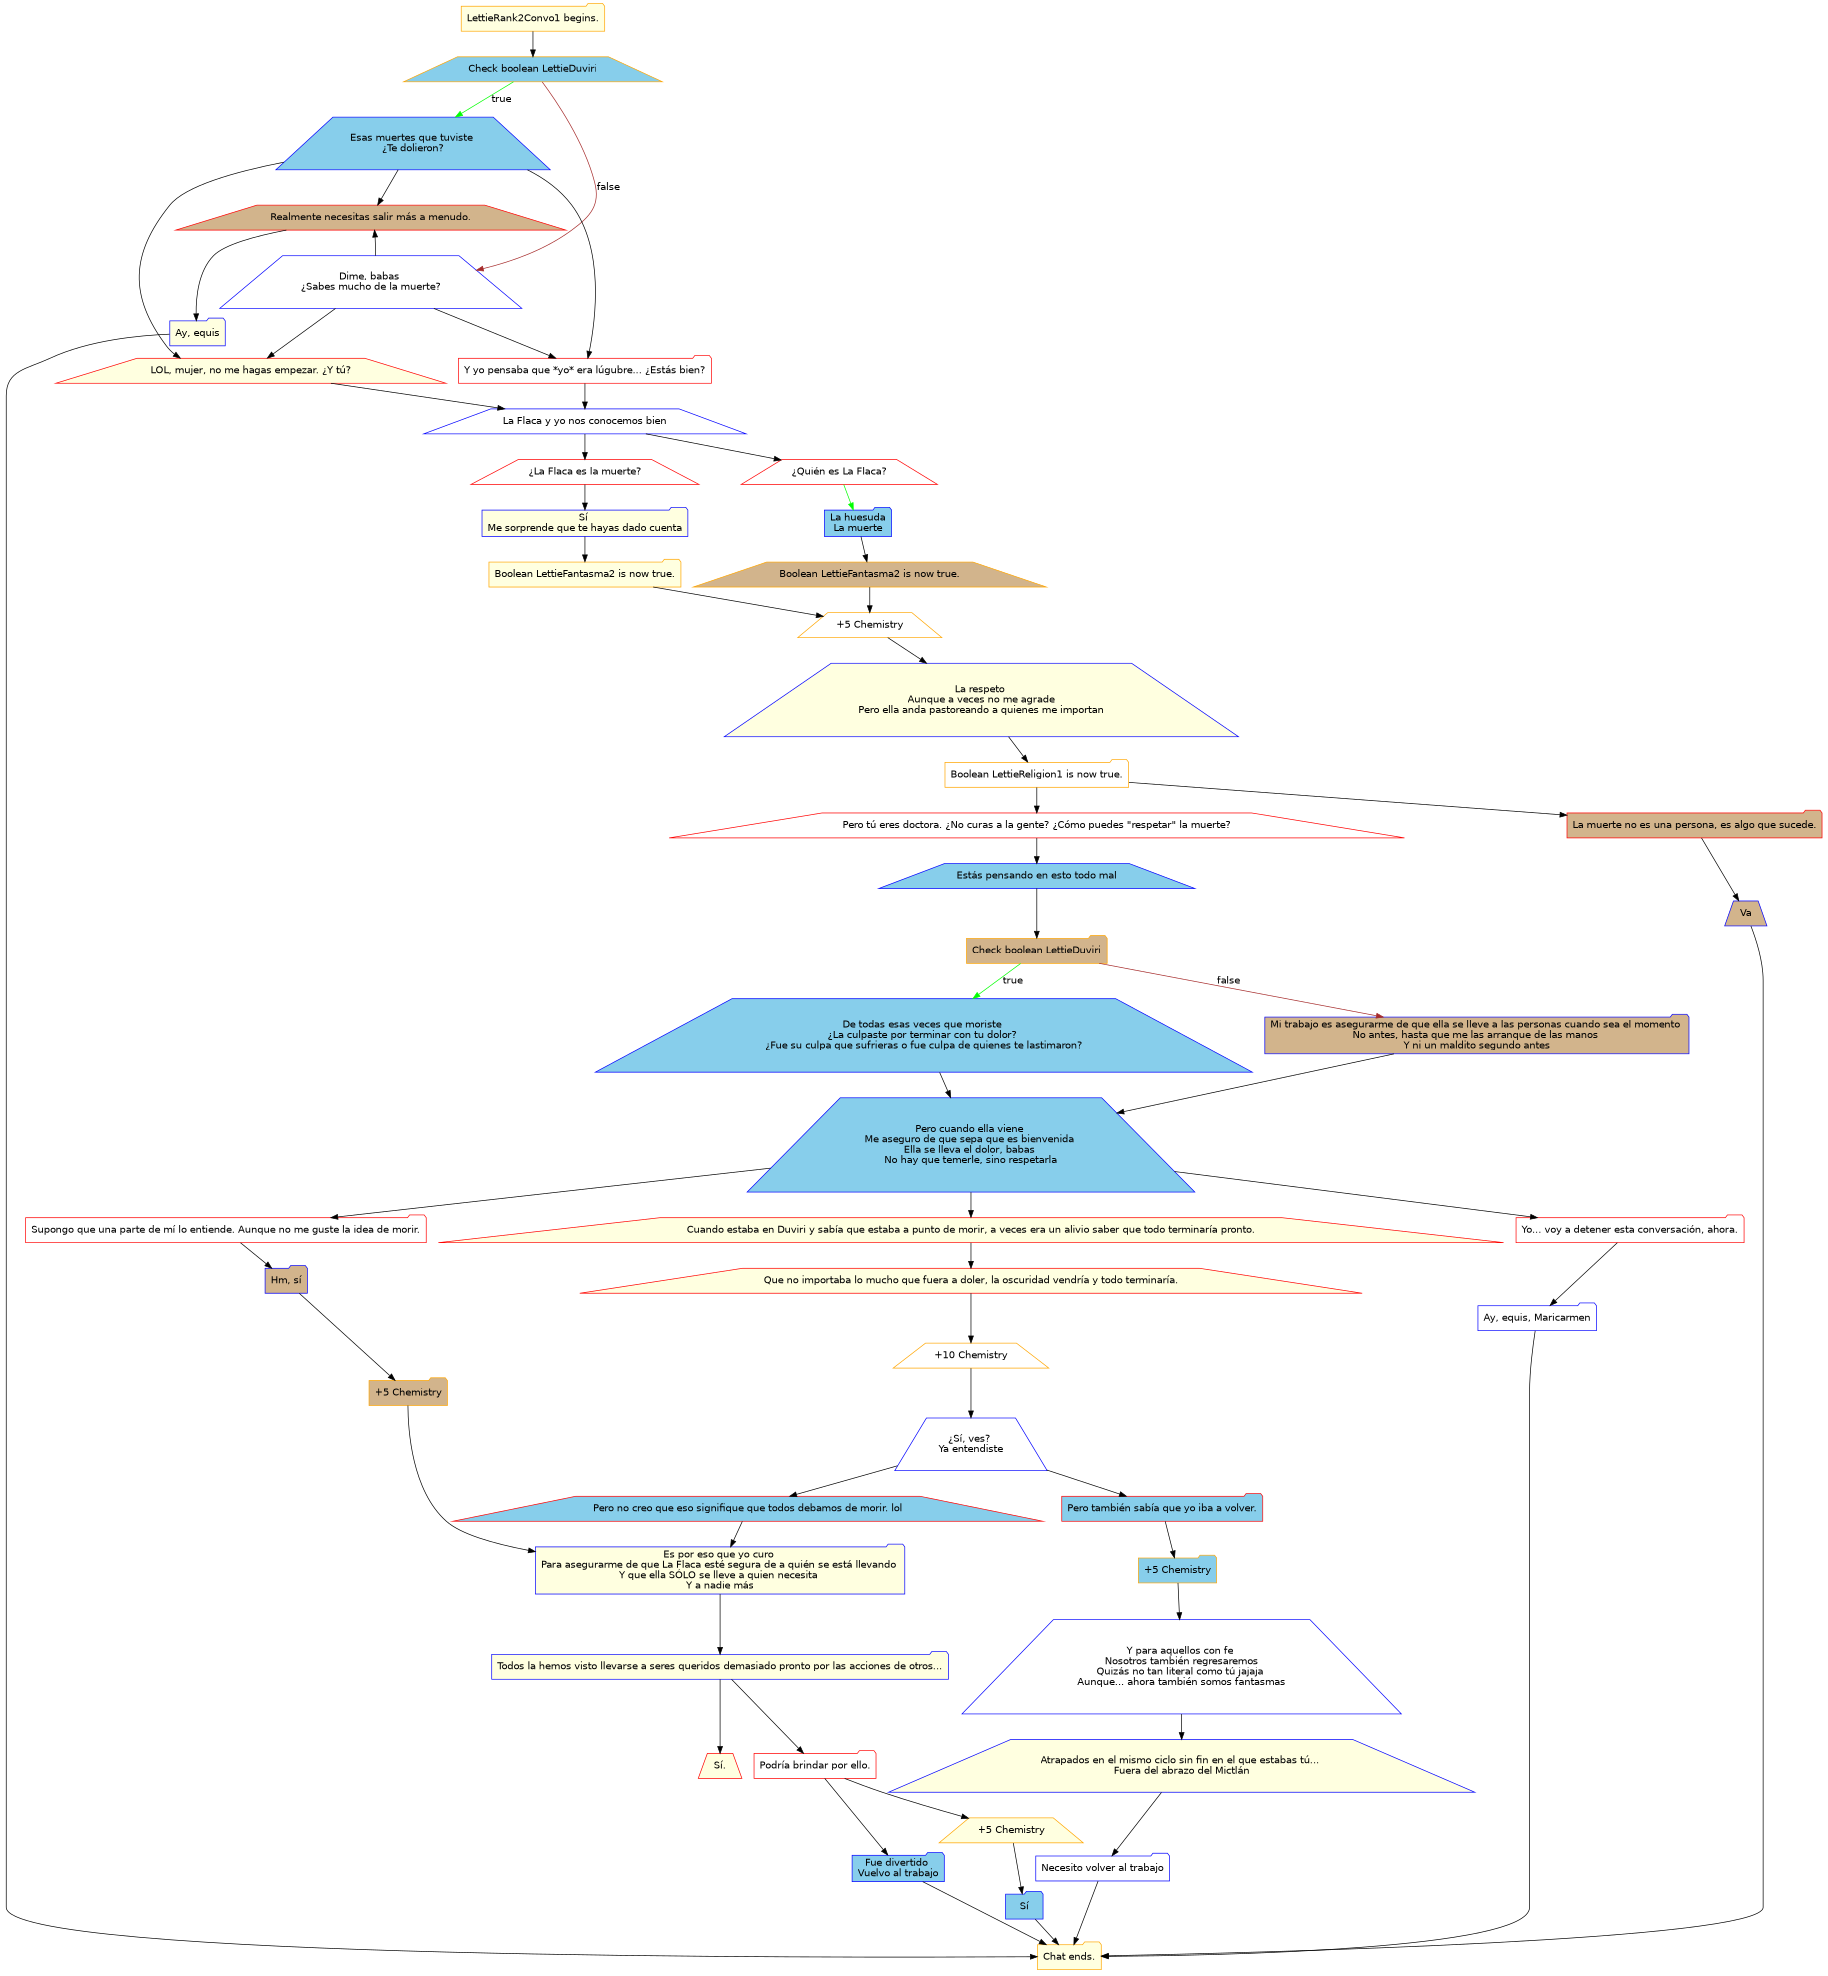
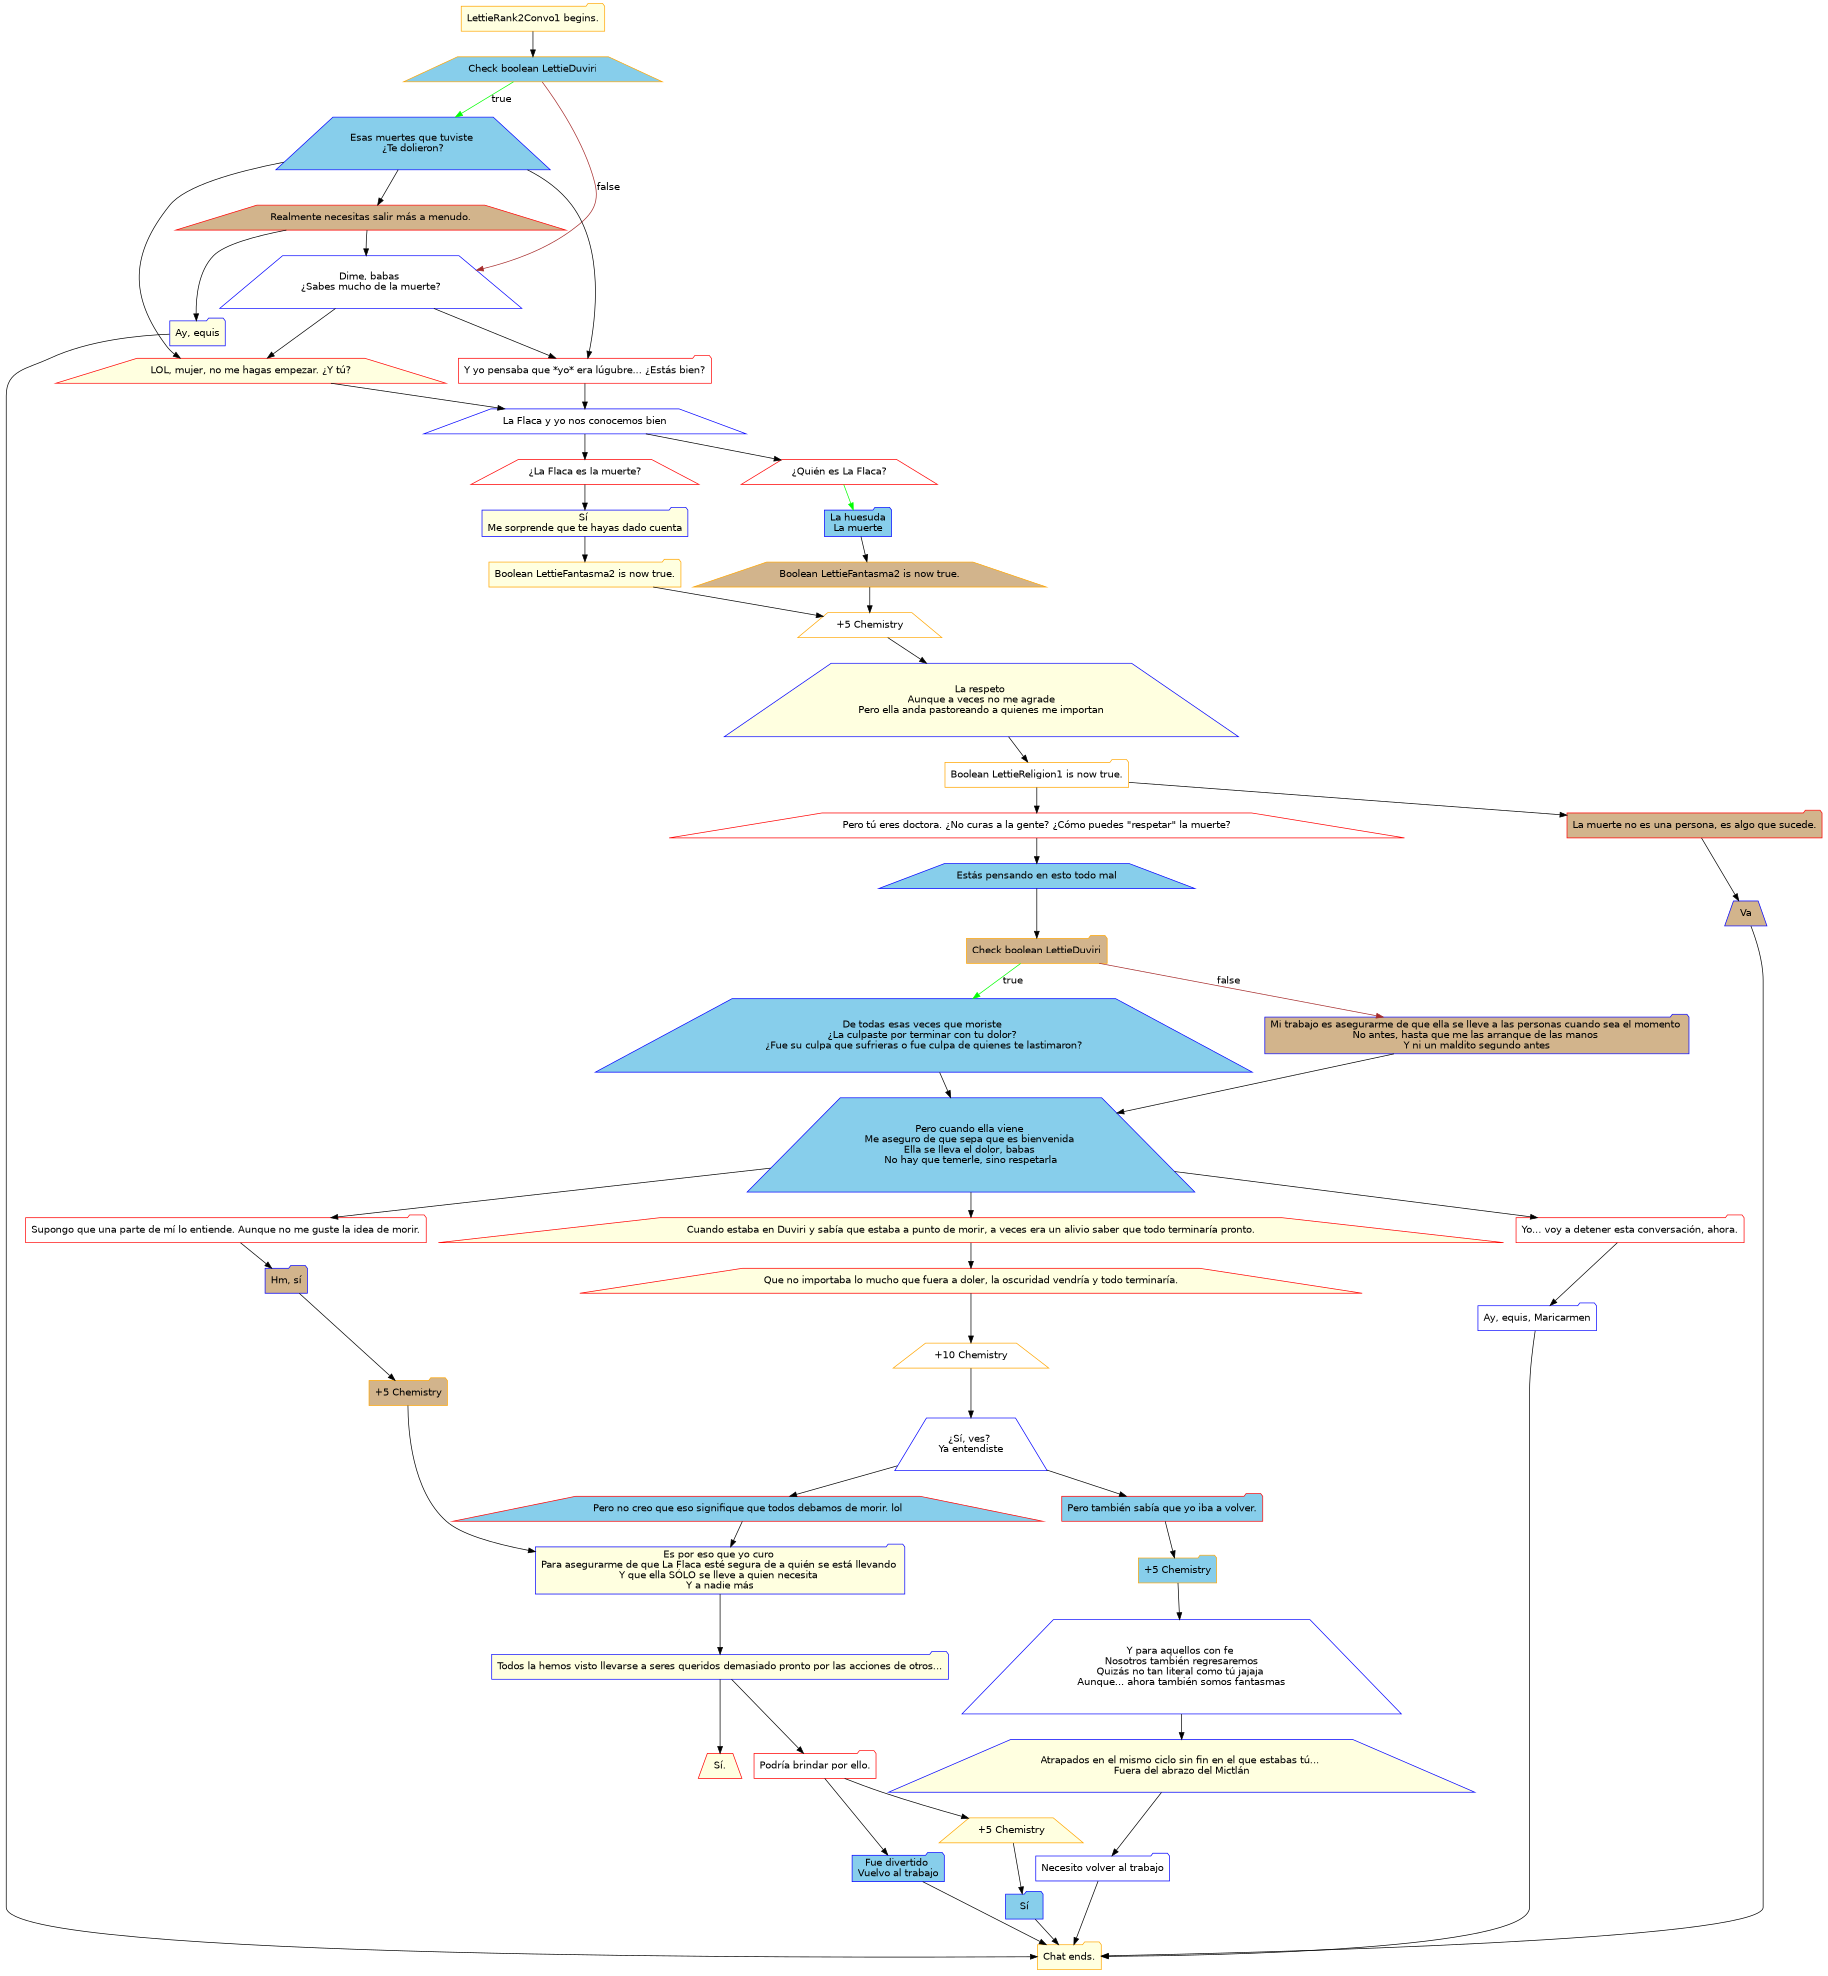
edge "Dime, babas ¿Sabes mucho de la muerte?" -> "Realmente necesitas salir más a menudo.": reversed
